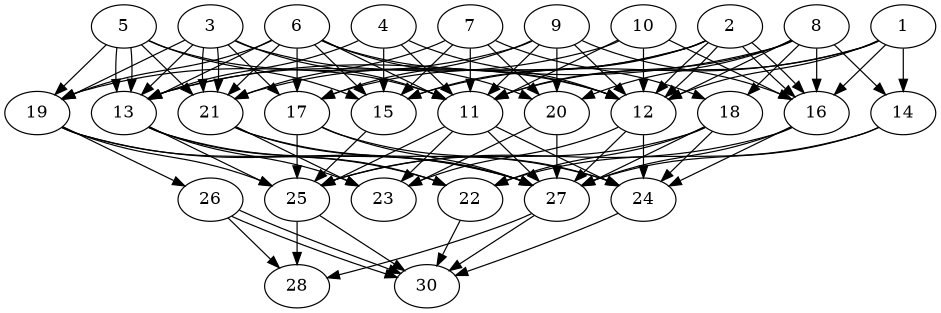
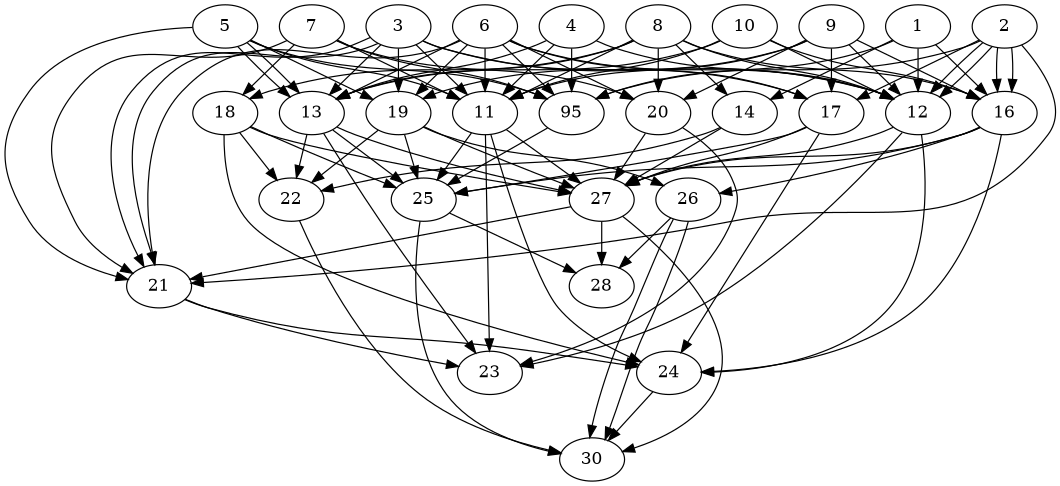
edge "1" -> "11": removed
node "15": label "15" -> "95"
edge "21" -> "27": reversed
edge "16" -> "26": added
